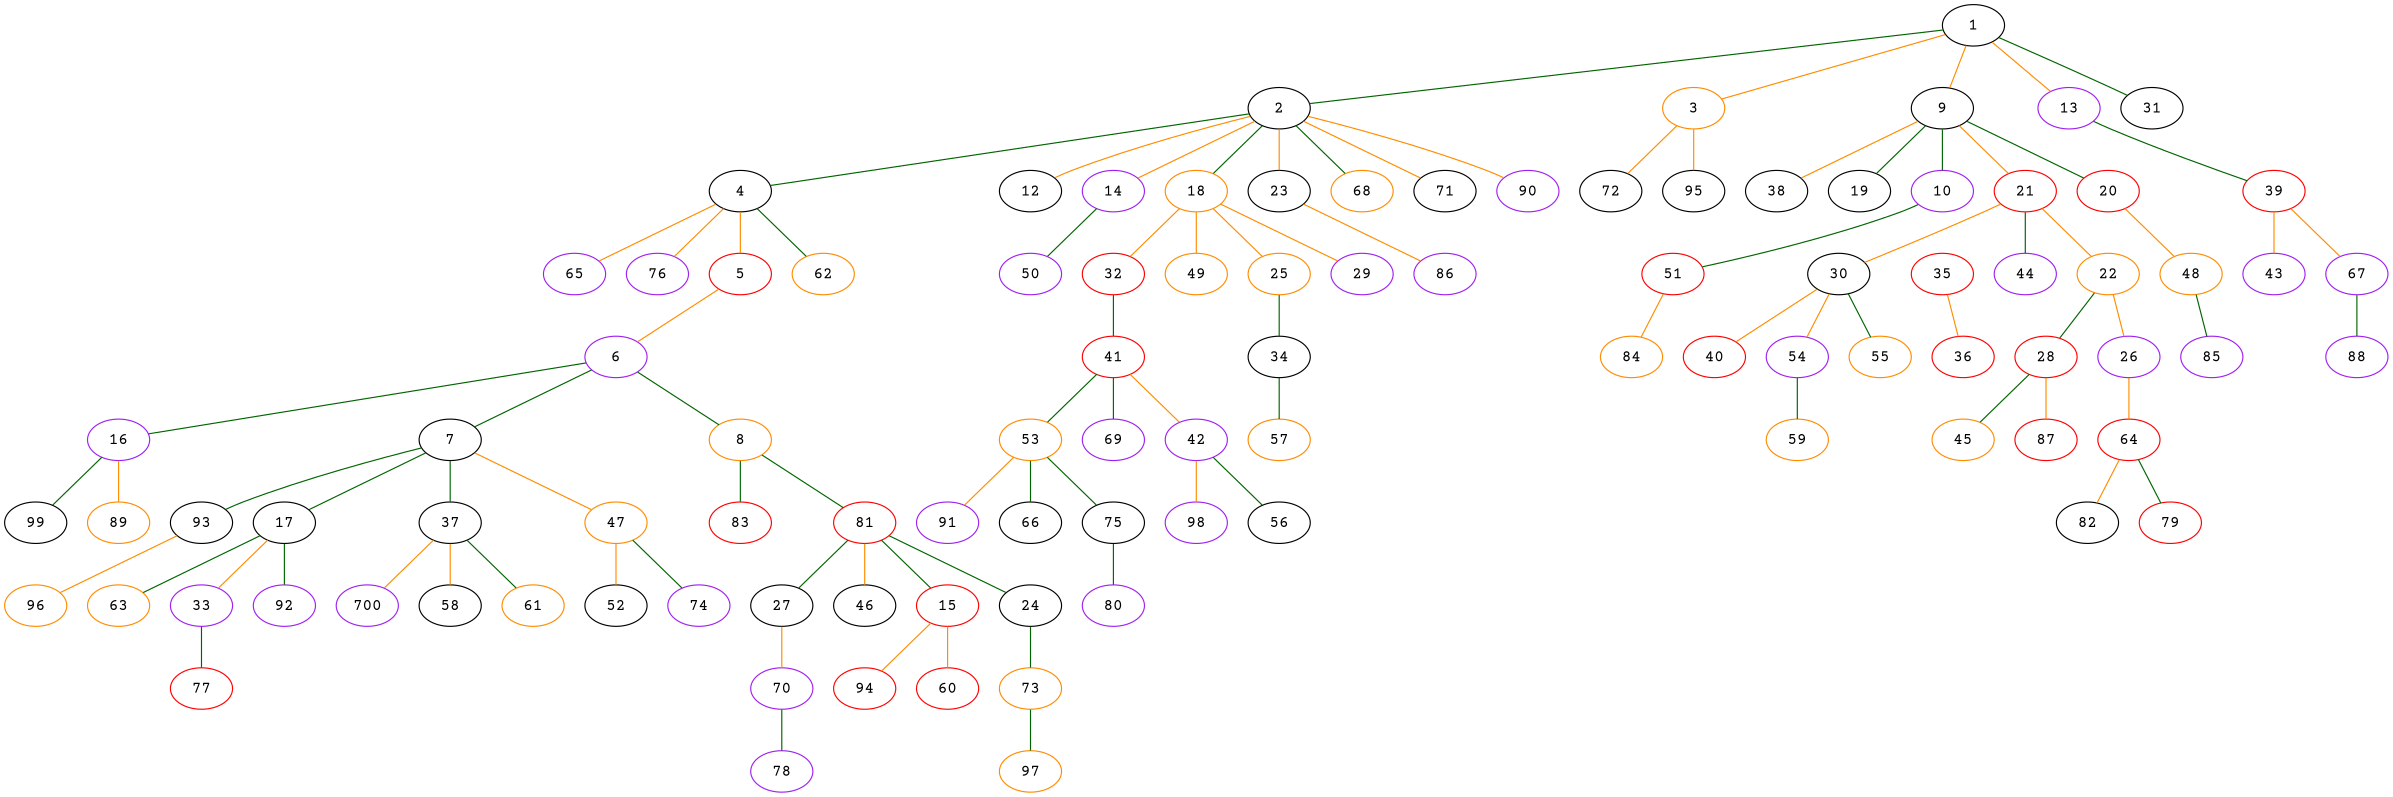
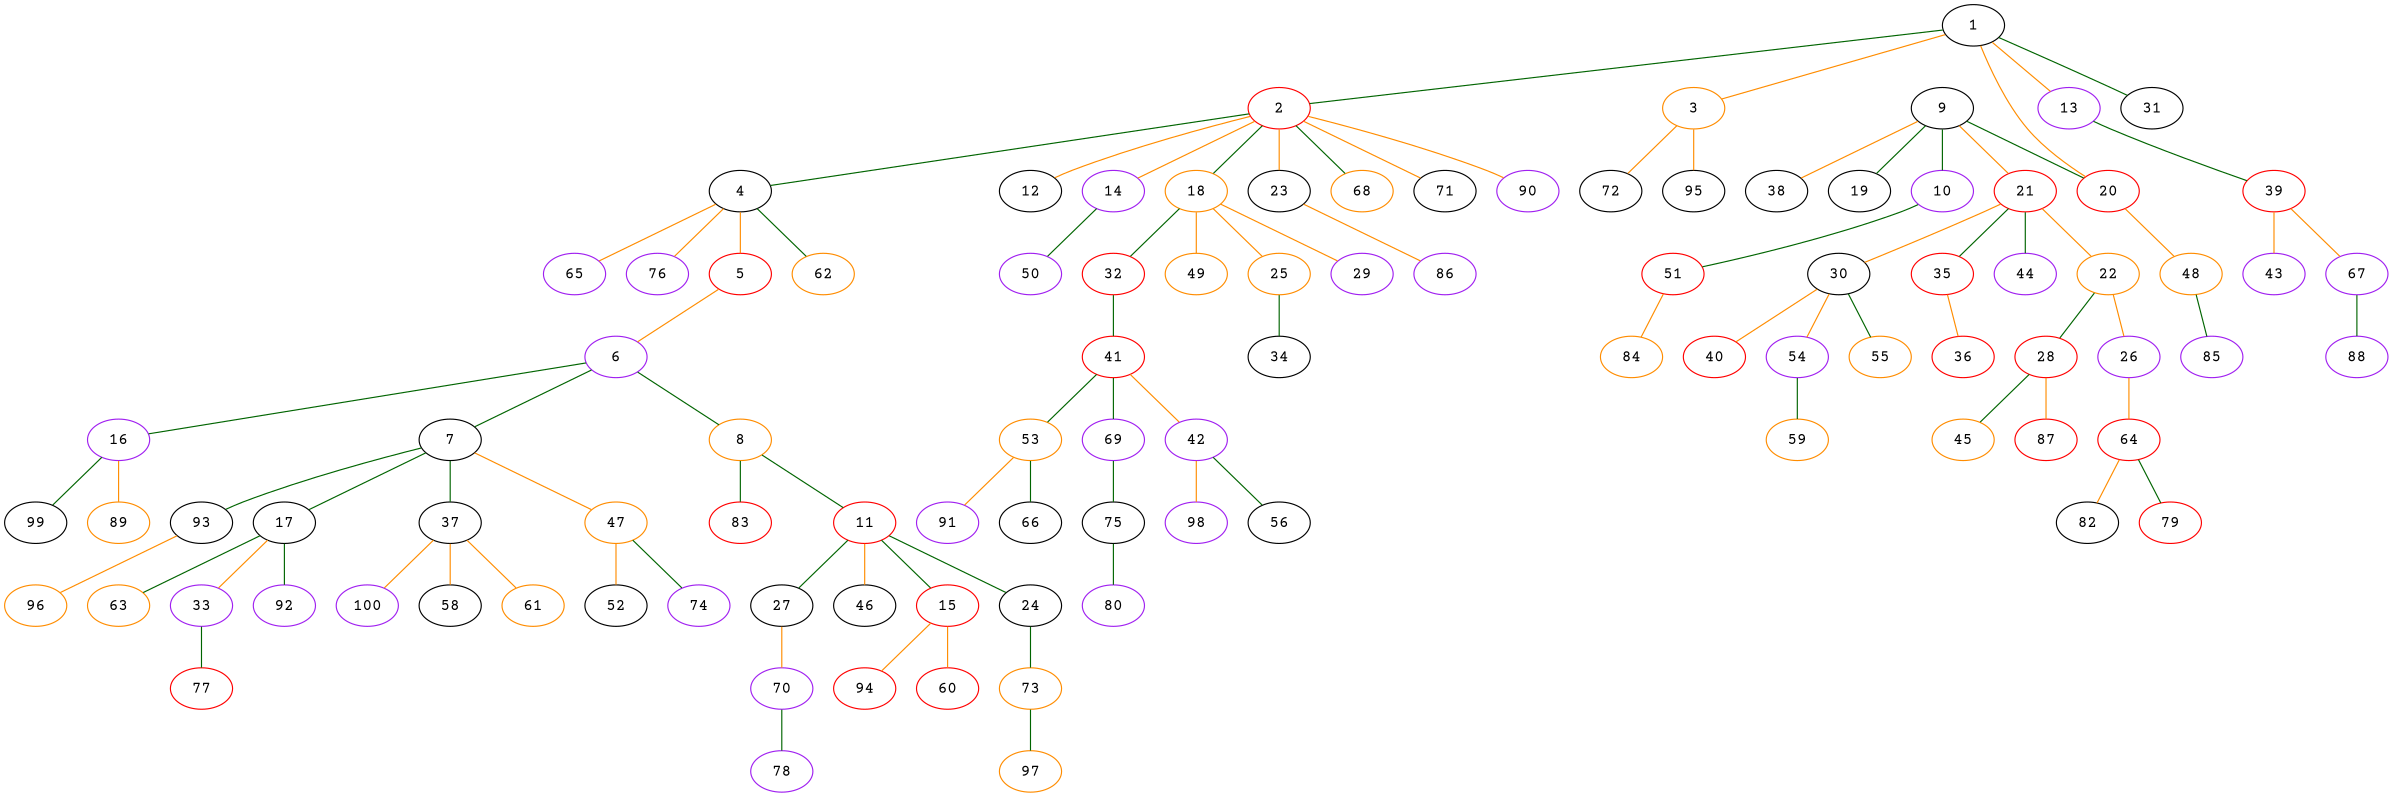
edge "1" -- "9": now "1" -- "20"
node "2": color black -> red
edge "18" -- "32": color darkorange -> darkgreen
edge "21" -- "35": added
node "57": removed
edge "53" -- "75": now "69" -- "75"
node "81": label "81" -> "11"
edge "37" -- "61": color darkgreen -> darkorange
node "700": label "700" -> "100"
